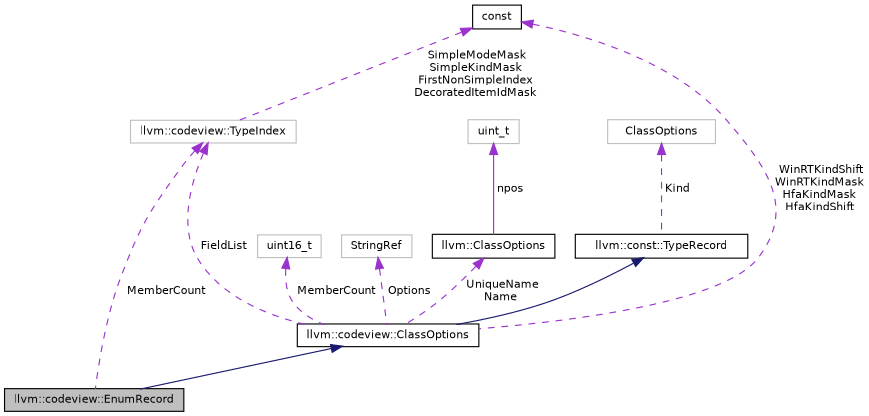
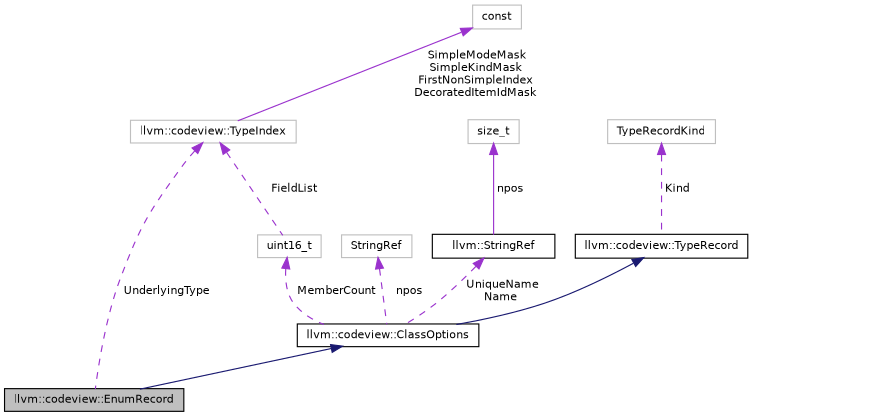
node "const": color black -> grey75
edge "llvm::codeview::TypeIndex" -> "const": style dashed -> solid
node "uint_t": label "uint_t" -> "size_t"
node "ClassOptions": label "ClassOptions" -> "TypeRecordKind"
edge "llvm::codeview::ClassOptions" -> "const": removed, label "WinRTKindShift WinRTKindMask HfaKindMask HfaKindShift"
node "llvm::ClassOptions": label "llvm::ClassOptions" -> "llvm::StringRef"
node "llvm::const::TypeRecord": label "llvm::const::TypeRecord" -> "llvm::codeview::TypeRecord"
edge "llvm::codeview::ClassOptions" -> "llvm::codeview::TypeIndex": now "uint16_t" -> "llvm::codeview::TypeIndex"
edge "llvm::codeview::EnumRecord" -> "llvm::codeview::TypeIndex": label " MemberCount" -> " UnderlyingType"
edge "llvm::codeview::ClassOptions" -> "StringRef": label " Options" -> " npos"
